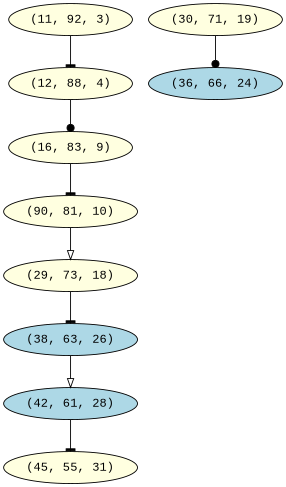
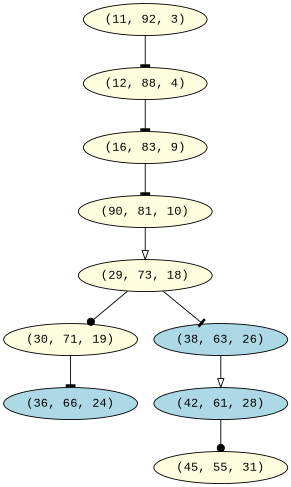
edge "(30, 71, 19)" -> "(36, 66, 24)": arrowhead dot -> tee
edge "(12, 88, 4)" -> "(16, 83, 9)": arrowhead dot -> tee
edge "(29, 73, 18)" -> "(30, 71, 19)": added
edge "(42, 61, 28)" -> "(45, 55, 31)": arrowhead tee -> dot
